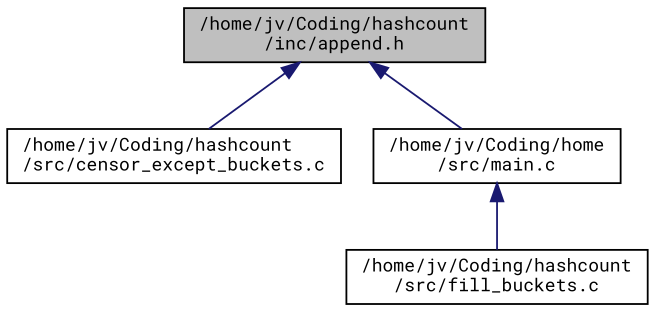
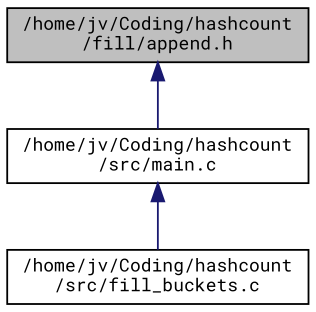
node "/home/jv/Coding/hashcount /inc/append.h": label "/home/jv/Coding/hashcount /inc/append.h" -> "/home/jv/Coding/hashcount /fill/append.h"
node "/home/jv/Coding/hashcount /src/censor_except_buckets.c": removed
node "/home/jv/Coding/home /src/main.c": label "/home/jv/Coding/home /src/main.c" -> "/home/jv/Coding/hashcount /src/main.c"
